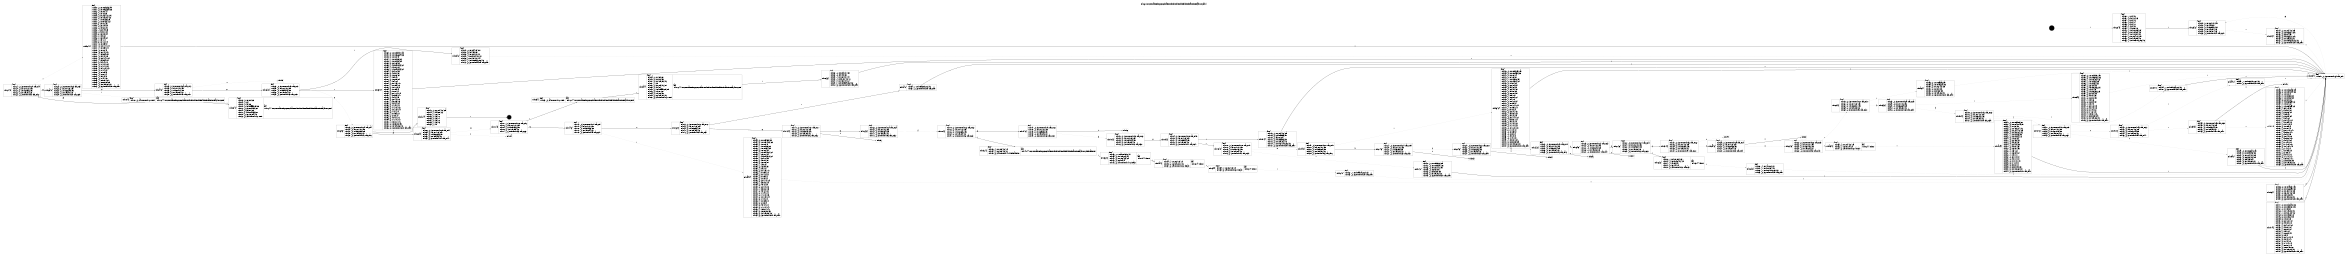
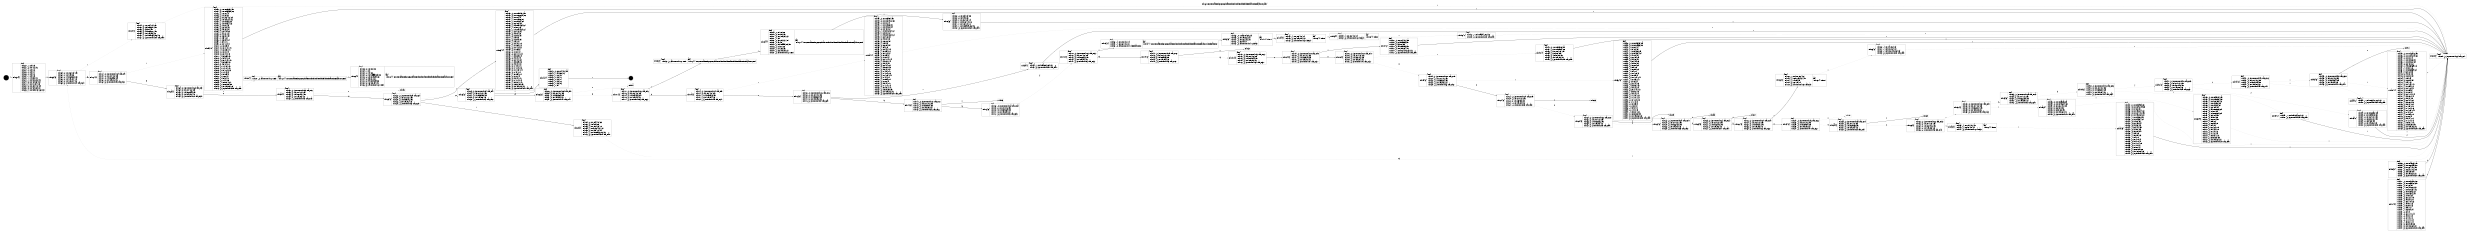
edge "0x401c00 [5]" -> "0x401674 [22]": now "0x40165d [23]" -> "0x401674 [22]"
